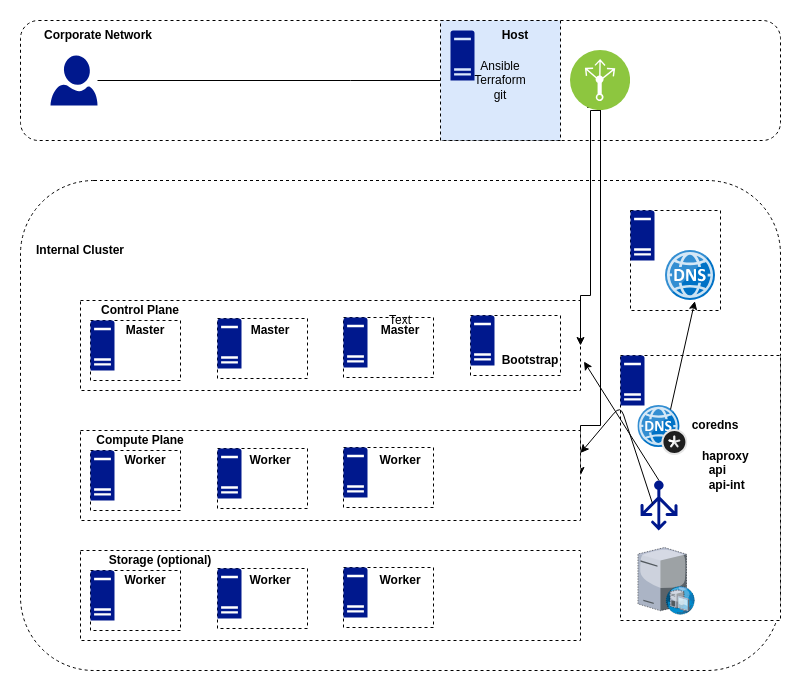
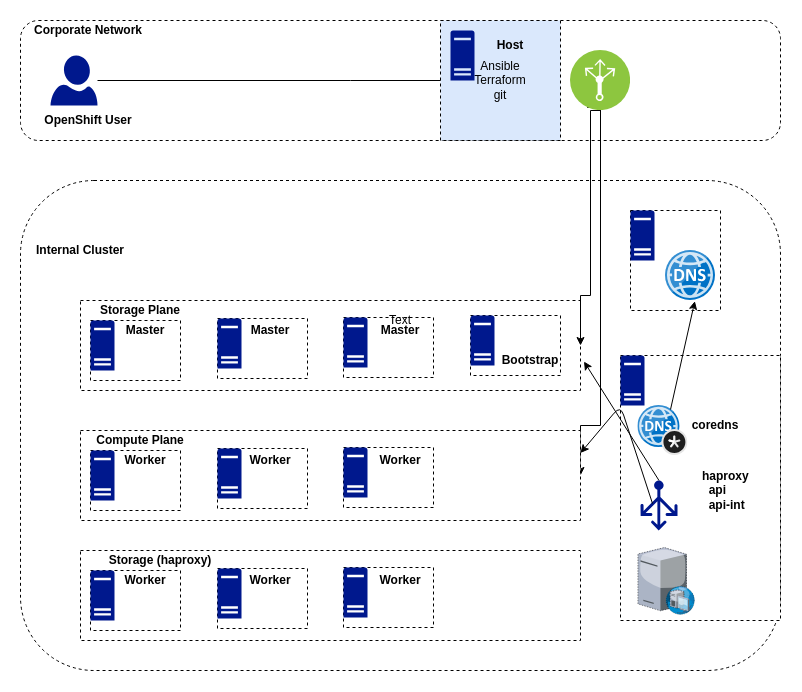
node "Corporate Network": moved (99, 36) -> (89, 31)
node "Host": moved (516, 36) -> (511, 46)
node "OpenShift User": added
node "Control Plane": label "Control Plane" -> "Storage Plane"
node "haproxy api api-int": moved (728, 471) -> (728, 491)
node "Storage (optional)": label "Storage (optional)" -> "Storage (haproxy)"
